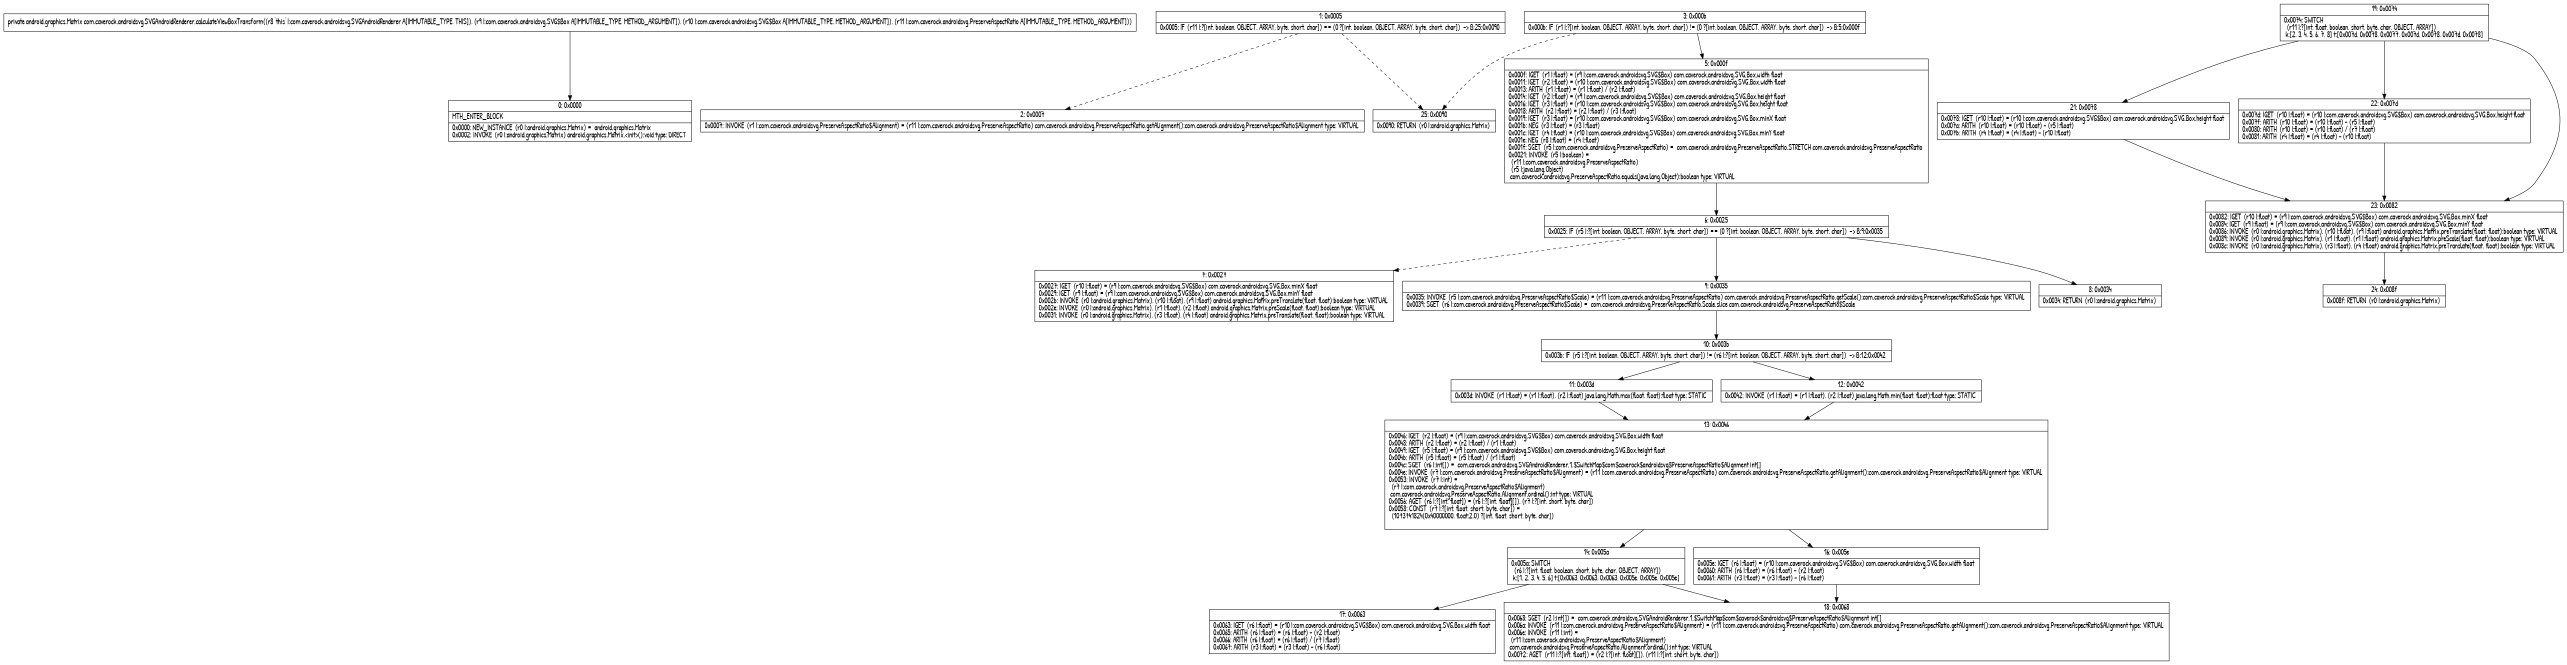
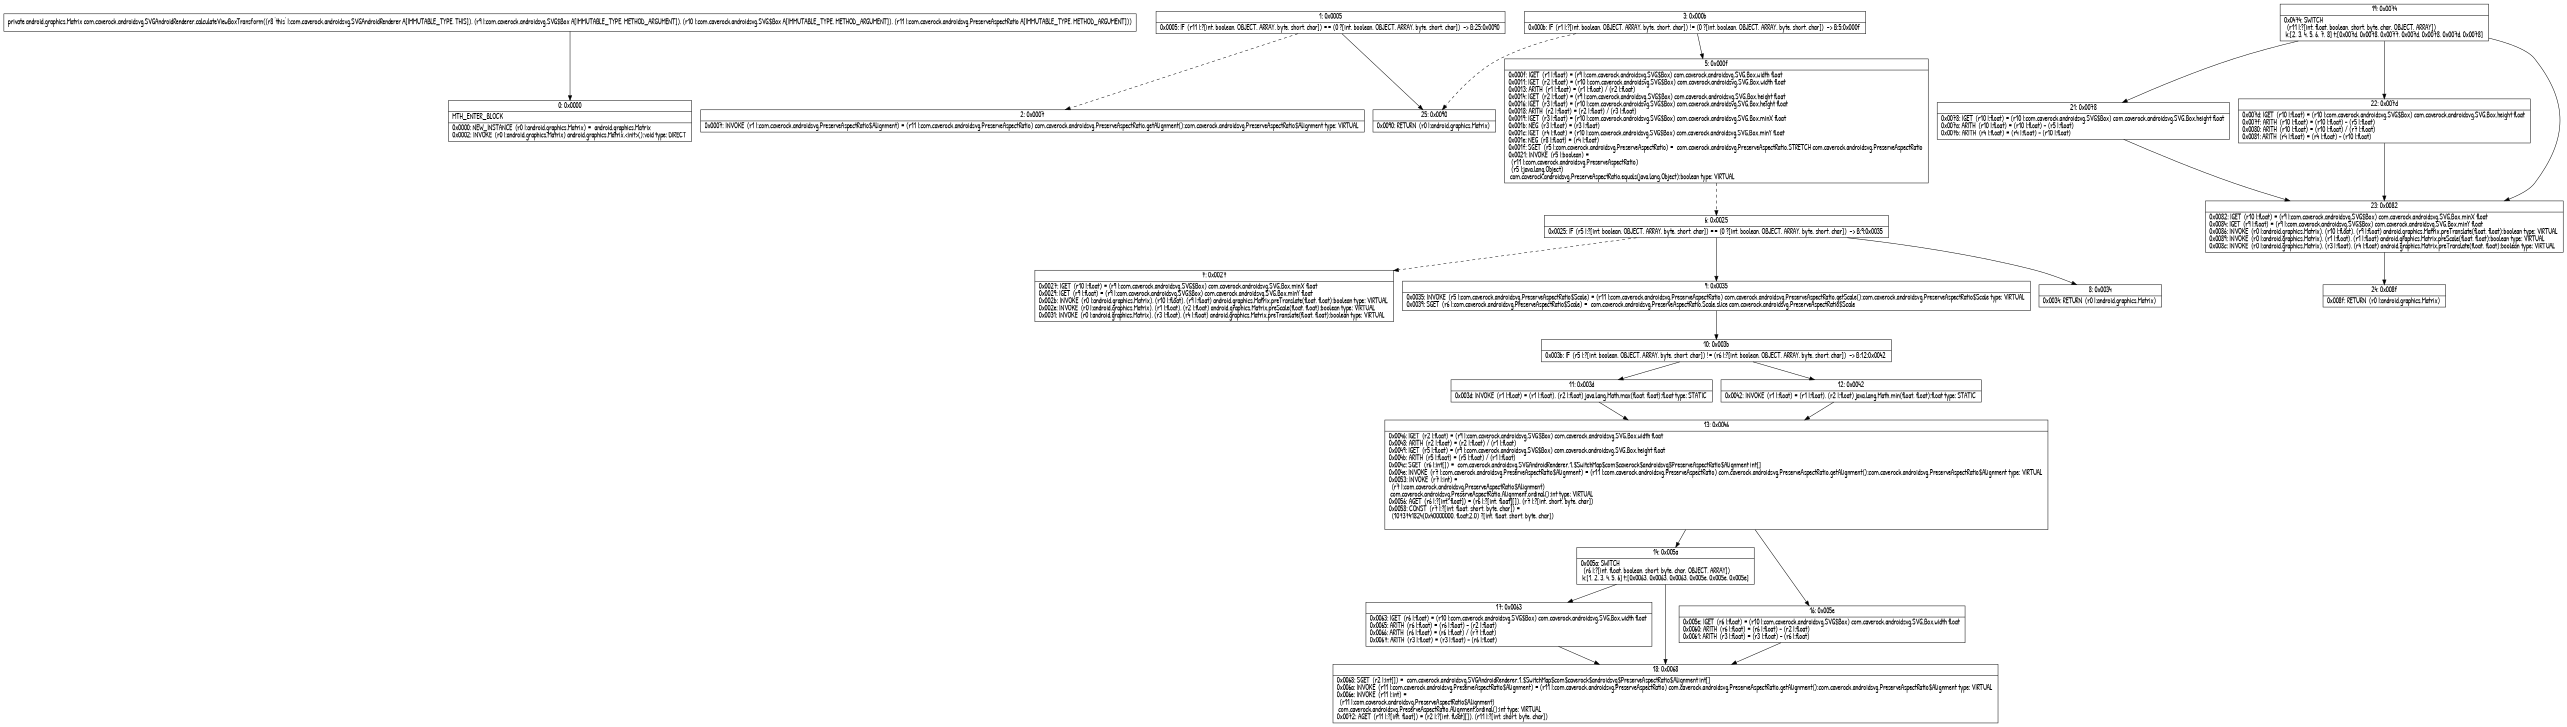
node "19: 0x0074": text "0x0074: SWITCH" -> "0x0474: SWITCH"
edge "1: 0x0005" -> "25: 0x0090": style dashed -> solid
edge "5: 0x000f" -> "6: 0x0025": style solid -> dashed
edge "17: 0x0063" -> "18: 0x0068": added
